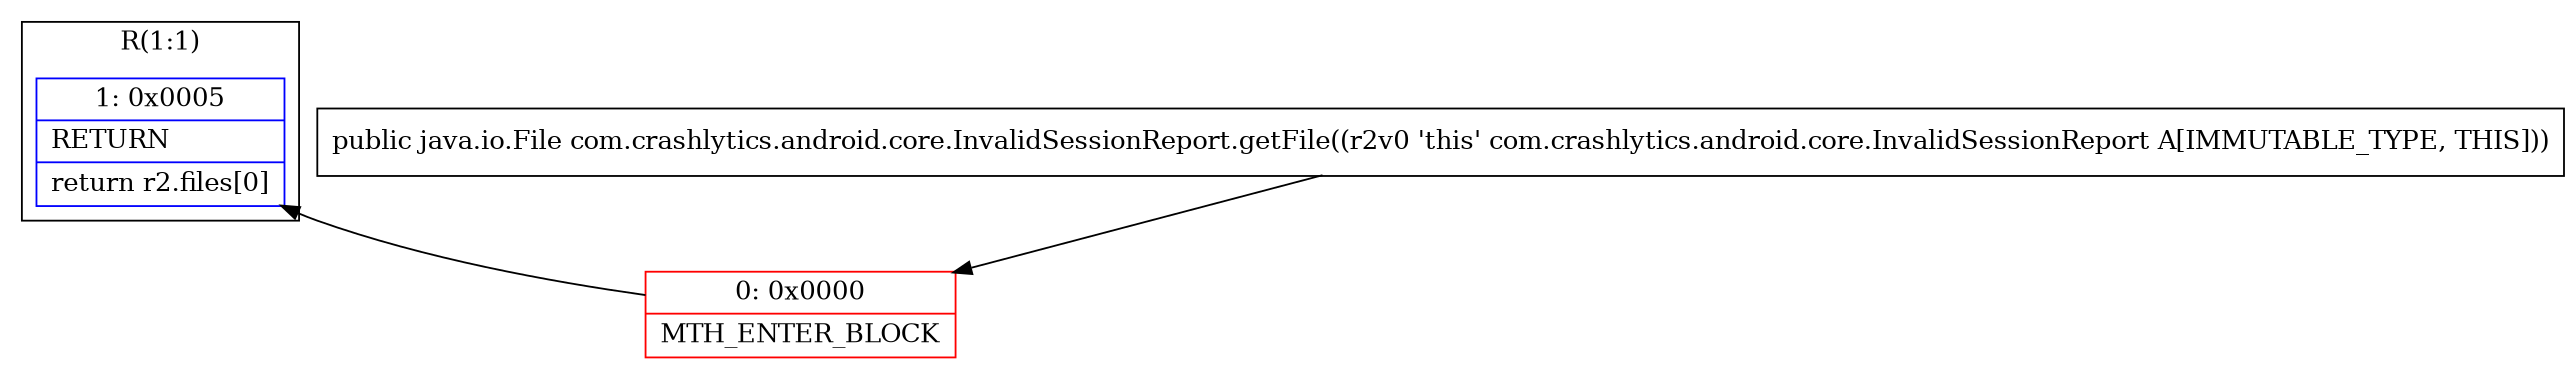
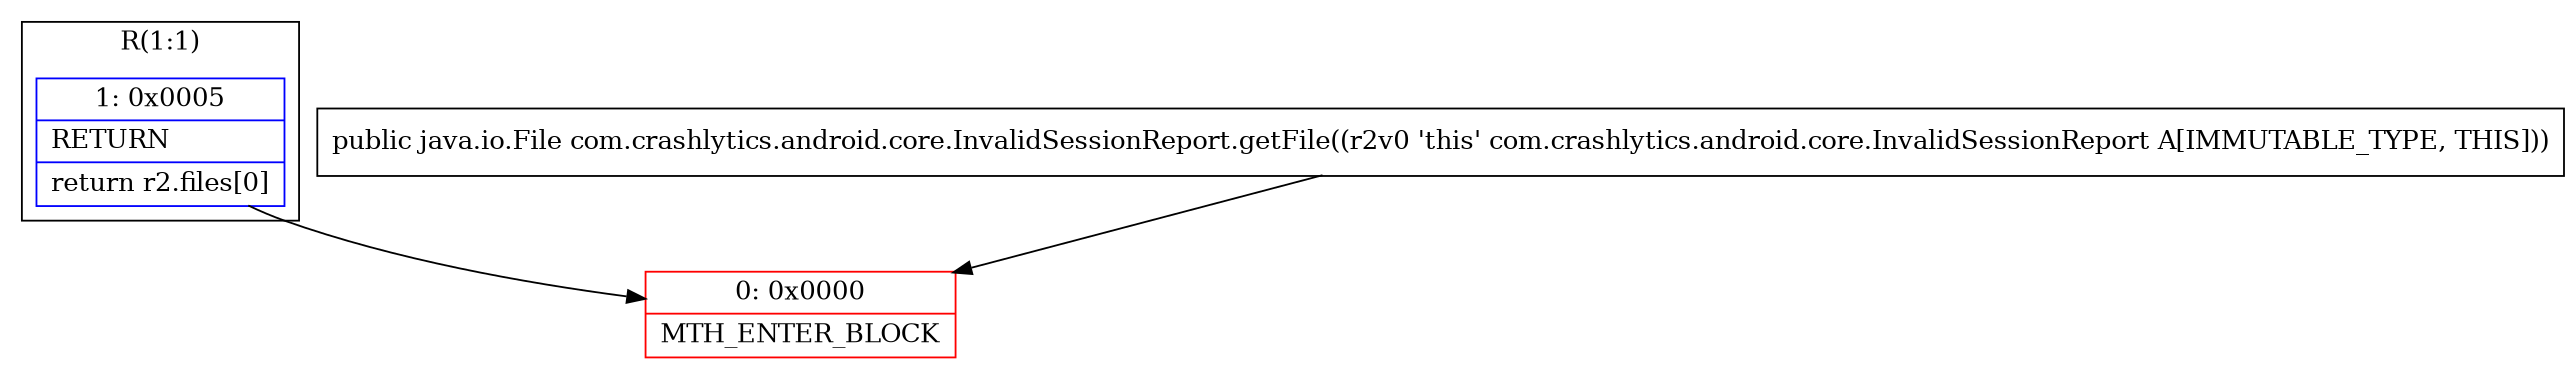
edge "0: 0x0000" -> "1: 0x0005": reversed
